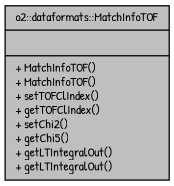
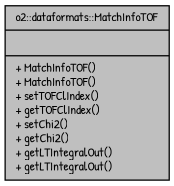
node "o2::dataformats::MatchInfoTOF": text "+ getChi5()" -> "+ getChi2()"
